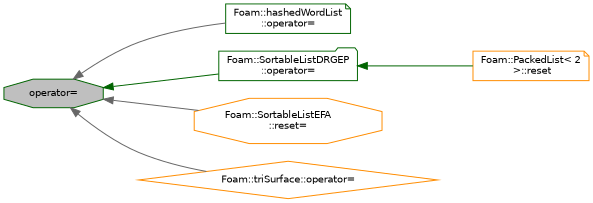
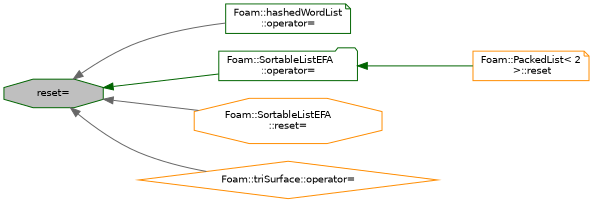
node "Foam::SortableListDRGEP ::operator=": label "Foam::SortableListDRGEP ::operator=" -> "Foam::SortableListEFA ::operator="
node "operator=": label "operator=" -> "reset="
